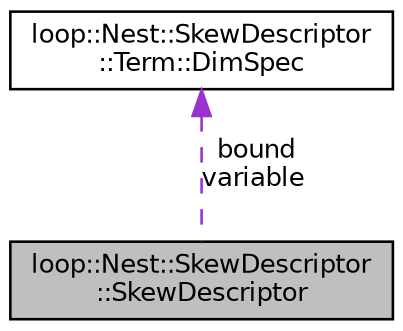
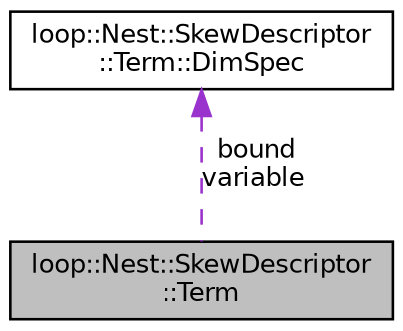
node "loop::Nest::SkewDescriptor ::SkewDescriptor": label "loop::Nest::SkewDescriptor ::SkewDescriptor" -> "loop::Nest::SkewDescriptor ::Term"
